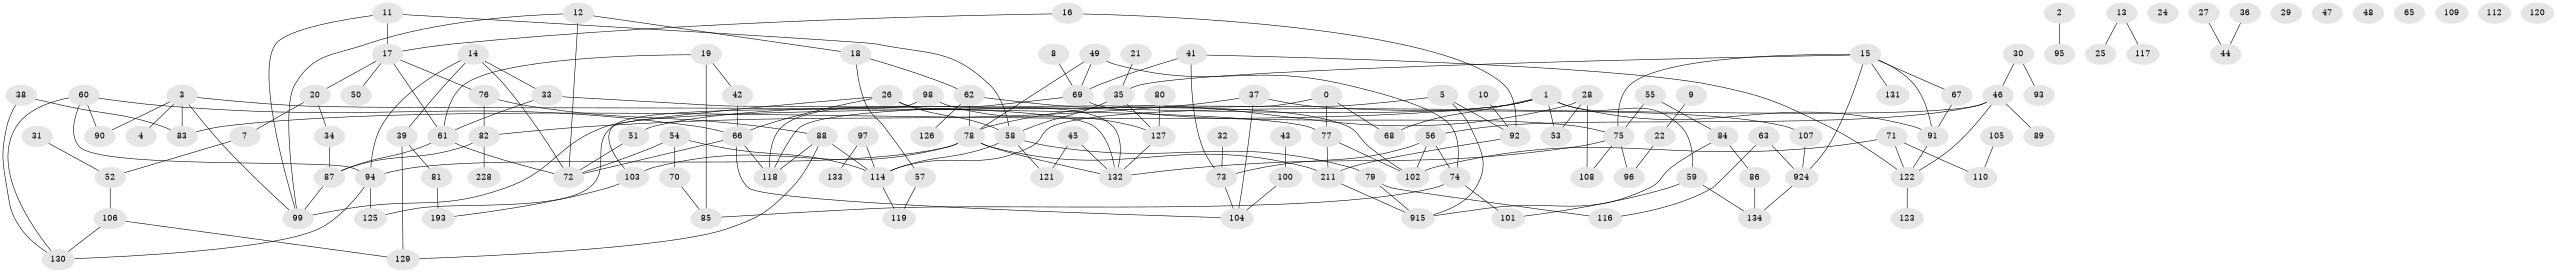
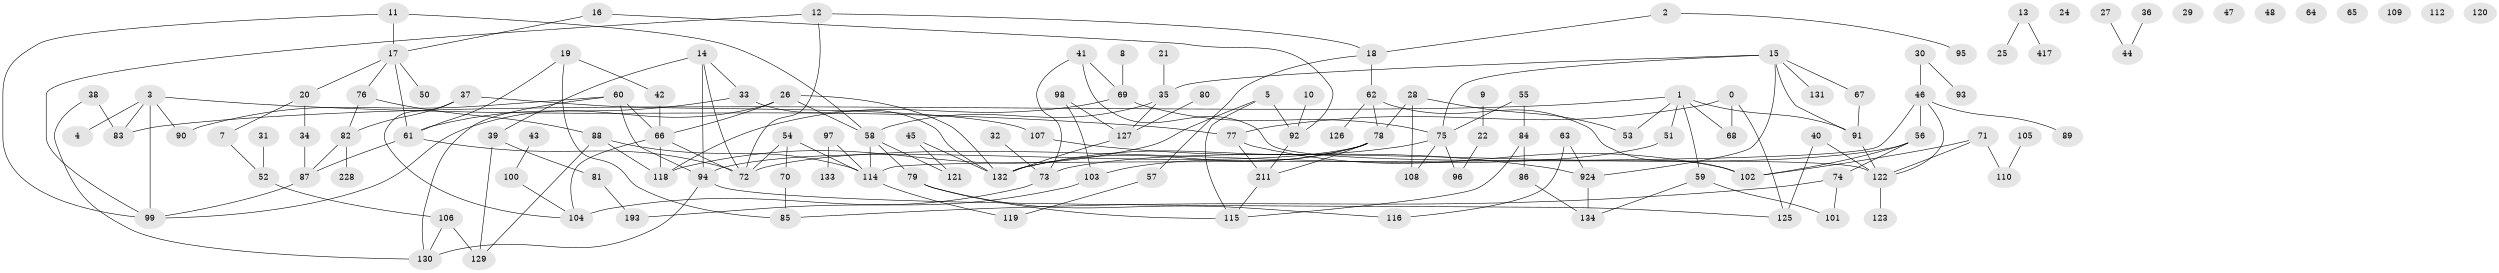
node "64": added
edge "2" -- "18": added
node "49": removed
node "117": label "117" -> "417"
node "40": added
node "915": label "915" -> "115"
